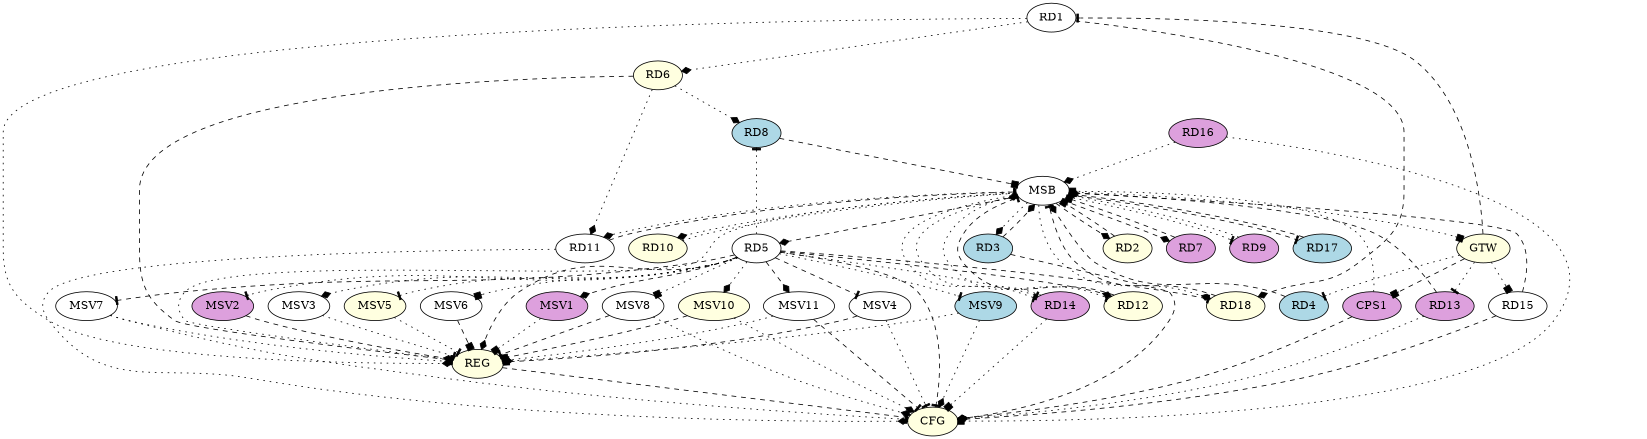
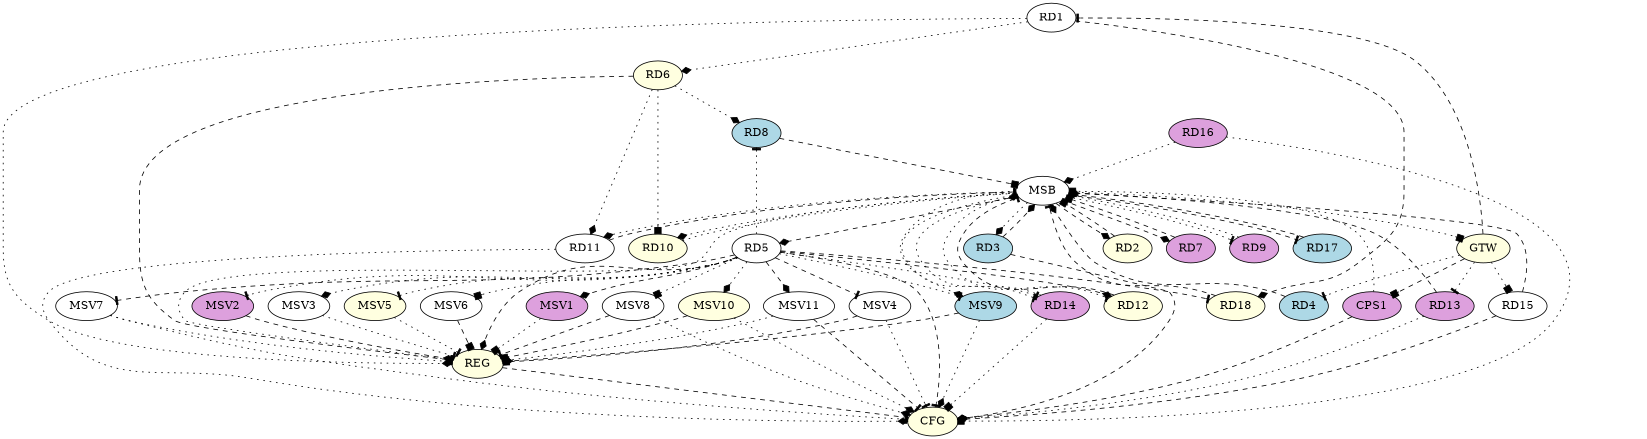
edge "RD6" -> "RD10": added
edge "MSB" -> "RD18": now "MSB" -> "MSV9"
edge "MSV9" -> "REG": style dotted -> dashed
